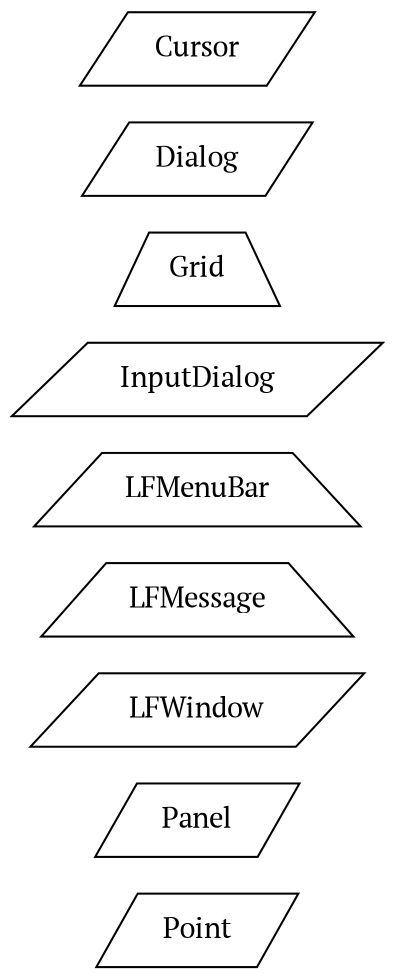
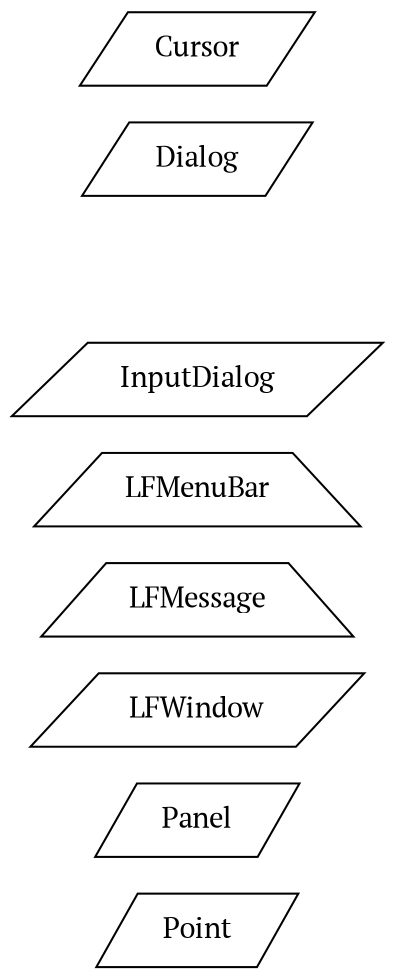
node "Grid": removed
